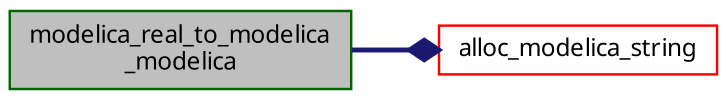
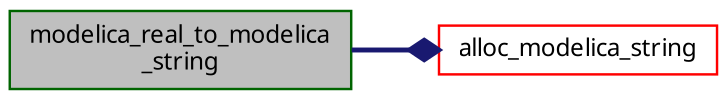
node "modelica_real_to_modelica _modelica": label "modelica_real_to_modelica _modelica" -> "modelica_real_to_modelica _string"
